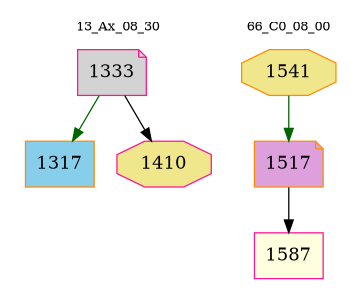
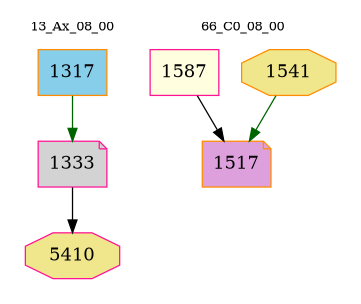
cluster "13_Ax_08_30": label "13_Ax_08_30" -> "13_Ax_08_00"
edge "1333" -> "1317": reversed
node "1410": label "1410" -> "5410"
edge "1517" -> "1587": reversed
